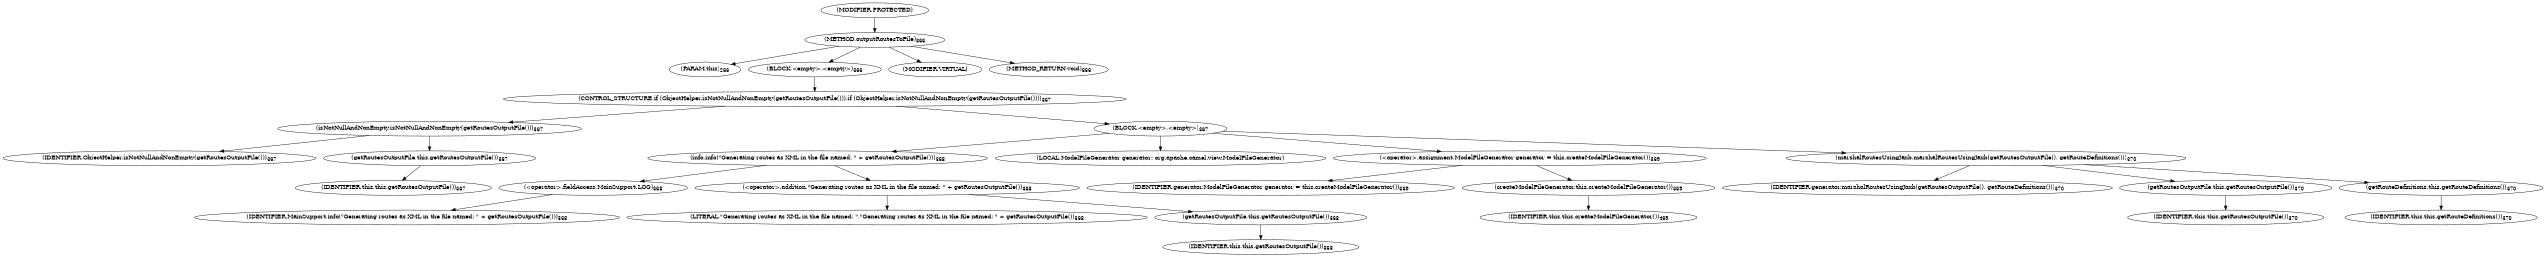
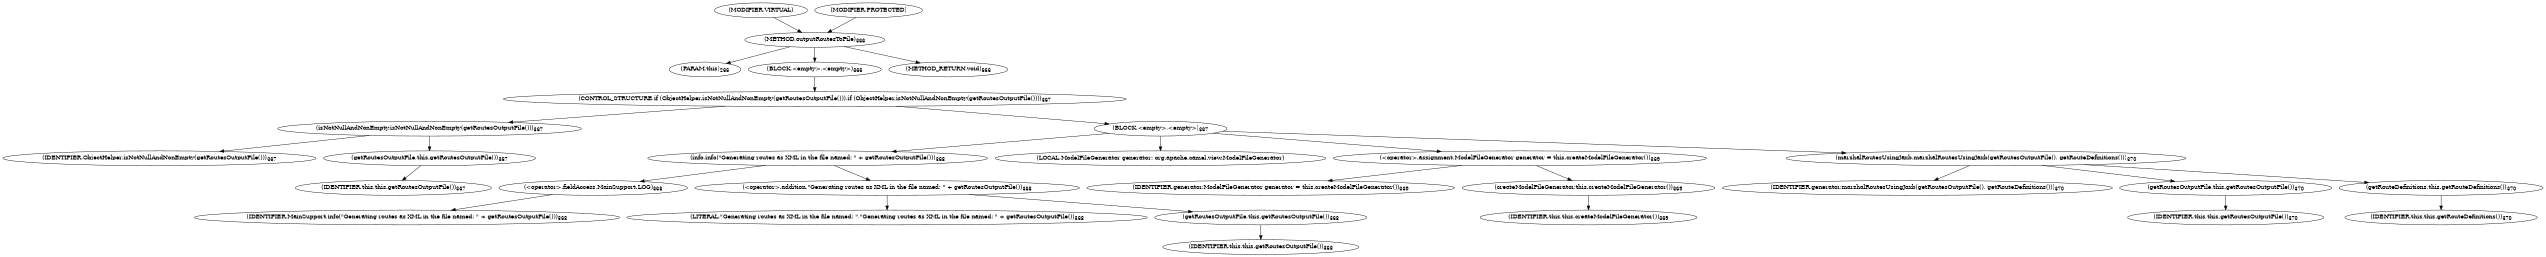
edge "(METHOD,outputRoutesToFile)" -> "(MODIFIER,VIRTUAL)": reversed
node "(IDENTIFIER,this,this.createModelFileGenerator())": text "469" -> "369"
